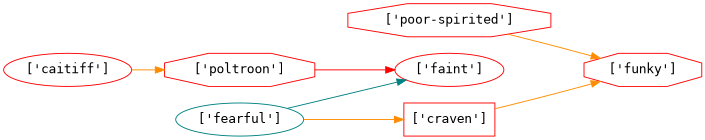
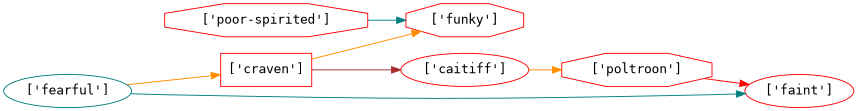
edge "['poor-spirited']" -> "['funky']": color darkorange -> teal
edge "['craven']" -> "['caitiff']": added
